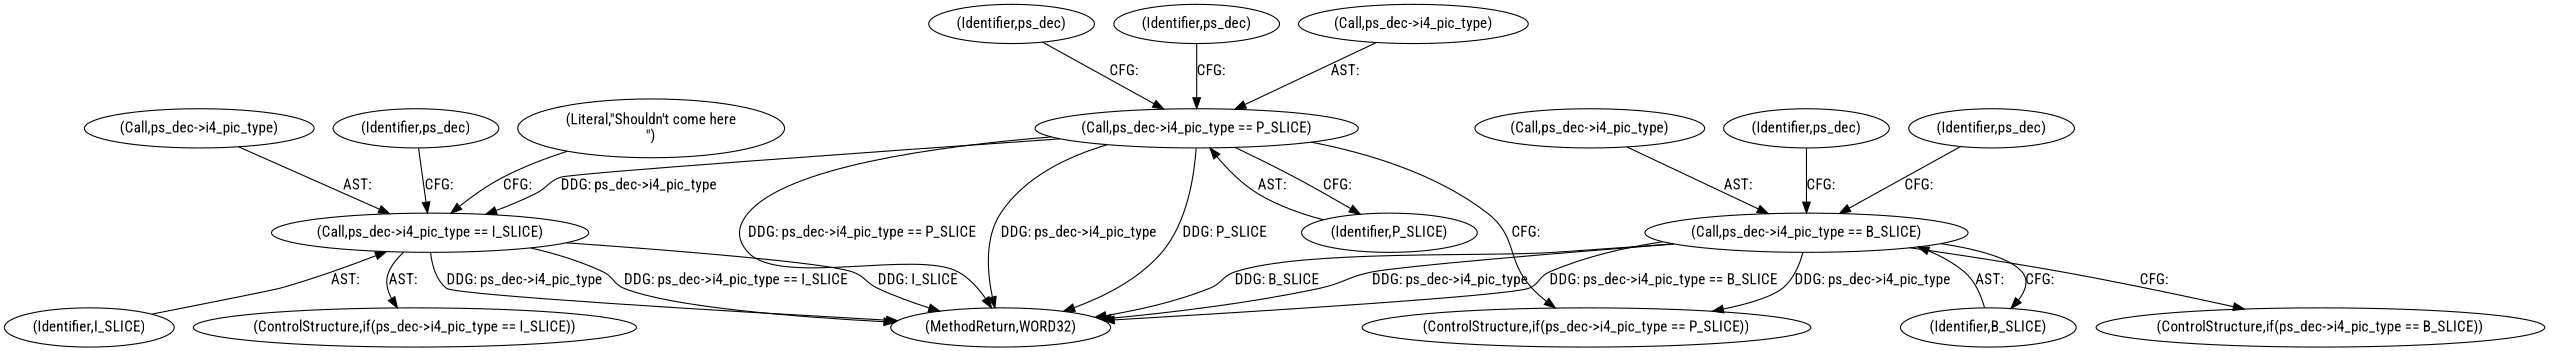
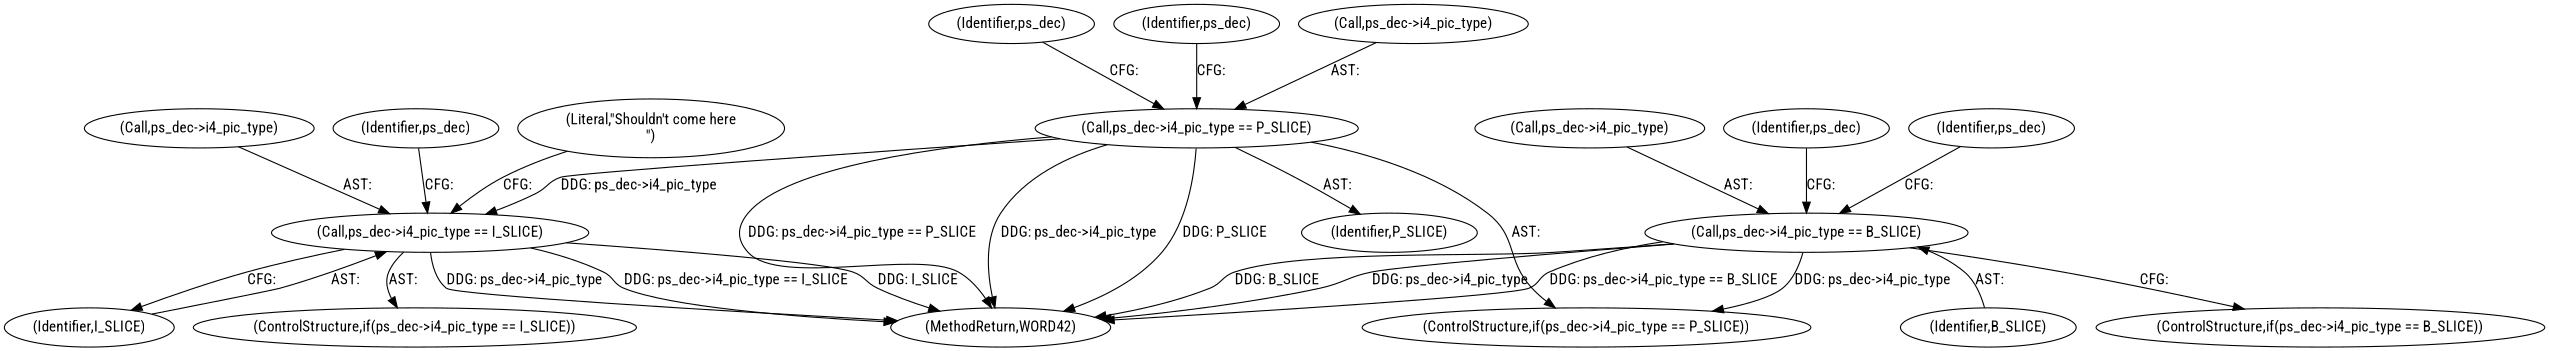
edge "(Call,ps_dec->i4_pic_type == P_SLICE)" -> "(Identifier,P_SLICE)": label "CFG: " -> "AST: "
edge "(Identifier,P_SLICE)" -> "(Call,ps_dec->i4_pic_type == P_SLICE)": removed, label "AST:"
edge "(Call,ps_dec->i4_pic_type == P_SLICE)" -> "(ControlStructure,if(ps_dec->i4_pic_type == P_SLICE))": label "CFG: " -> "AST: "
edge "(Call,ps_dec->i4_pic_type == B_SLICE)" -> "(Identifier,B_SLICE)": removed, label "CFG:"
edge "(Call,ps_dec->i4_pic_type == I_SLICE)" -> "(Identifier,I_SLICE)": added, label "CFG:"
node "(MethodReturn,WORD32)": label "(MethodReturn,WORD32)" -> "(MethodReturn,WORD42)"
